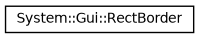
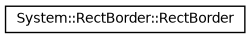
node "System::Gui::RectBorder": label "System::Gui::RectBorder" -> "System::RectBorder::RectBorder"
